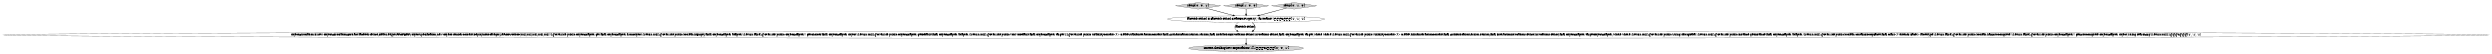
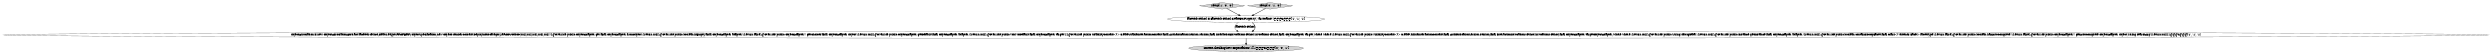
node "setup['0', '0', '1']": removed
